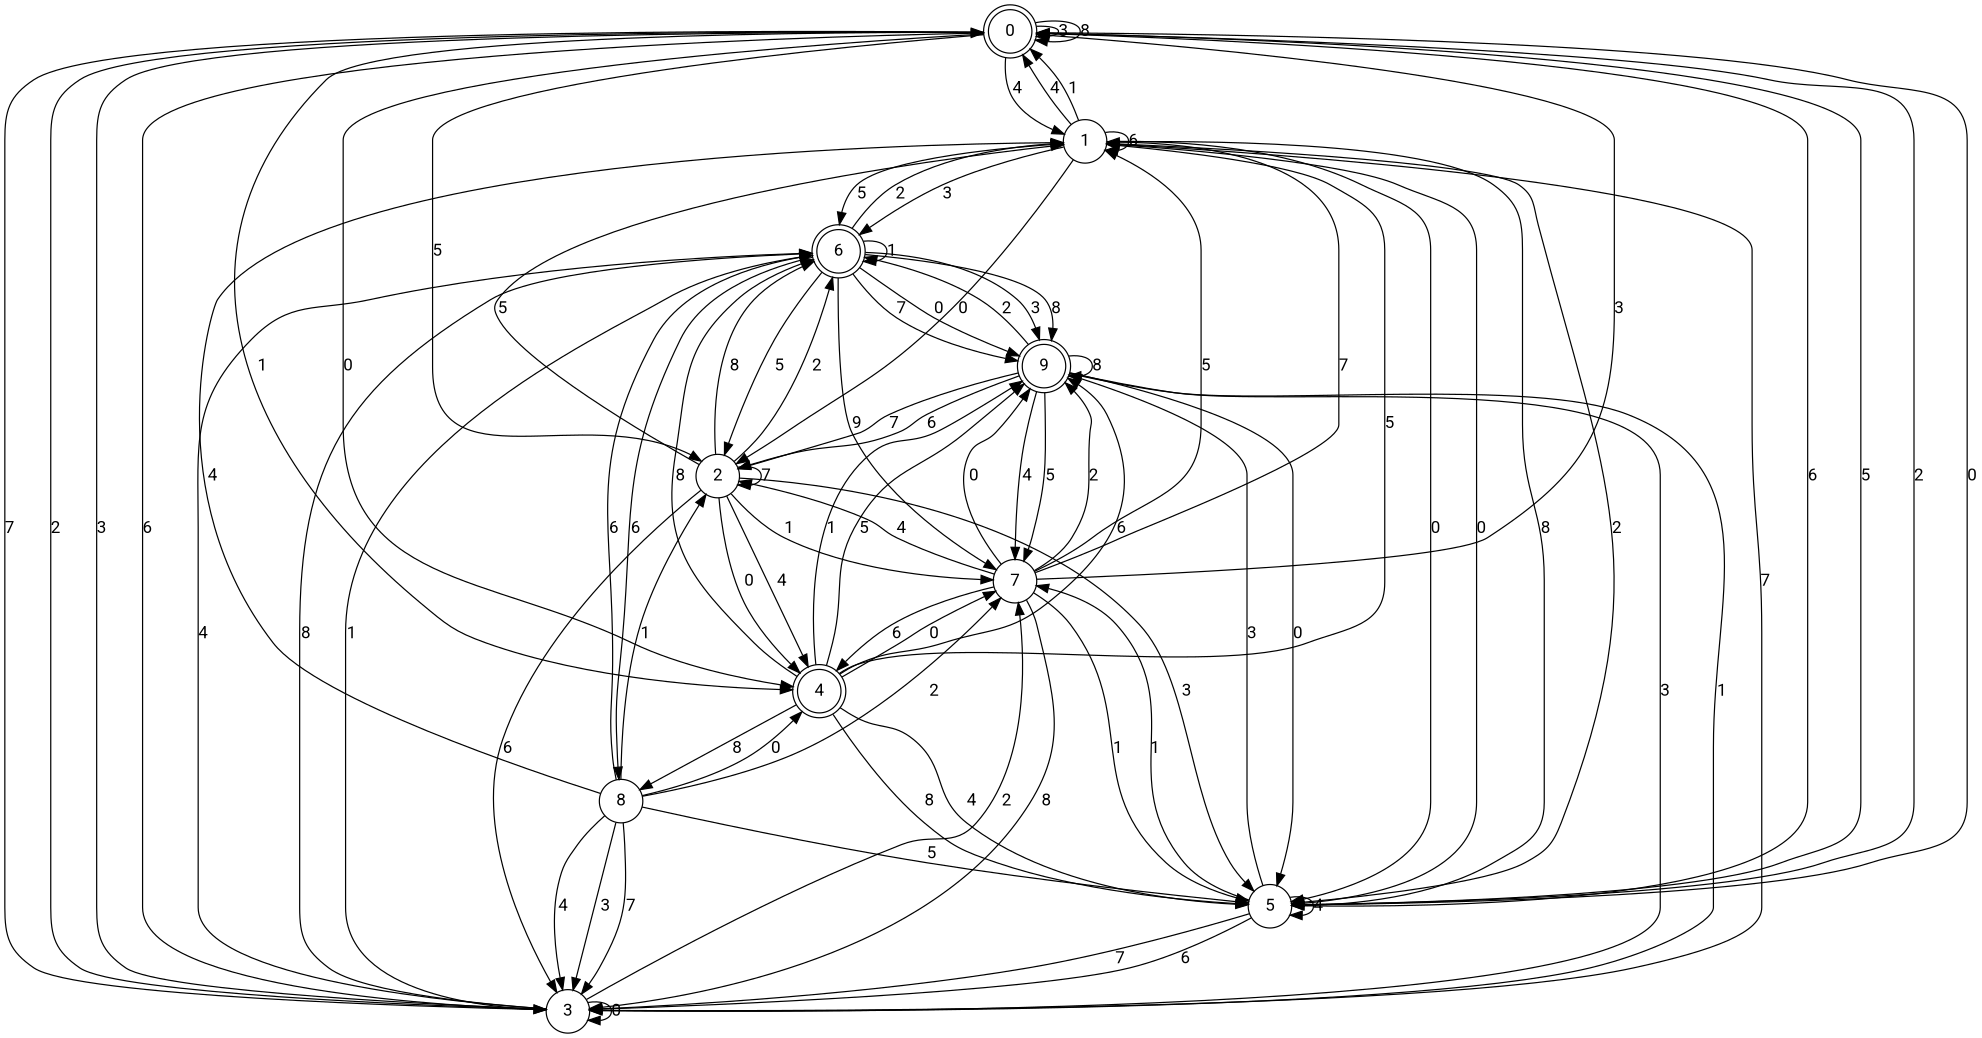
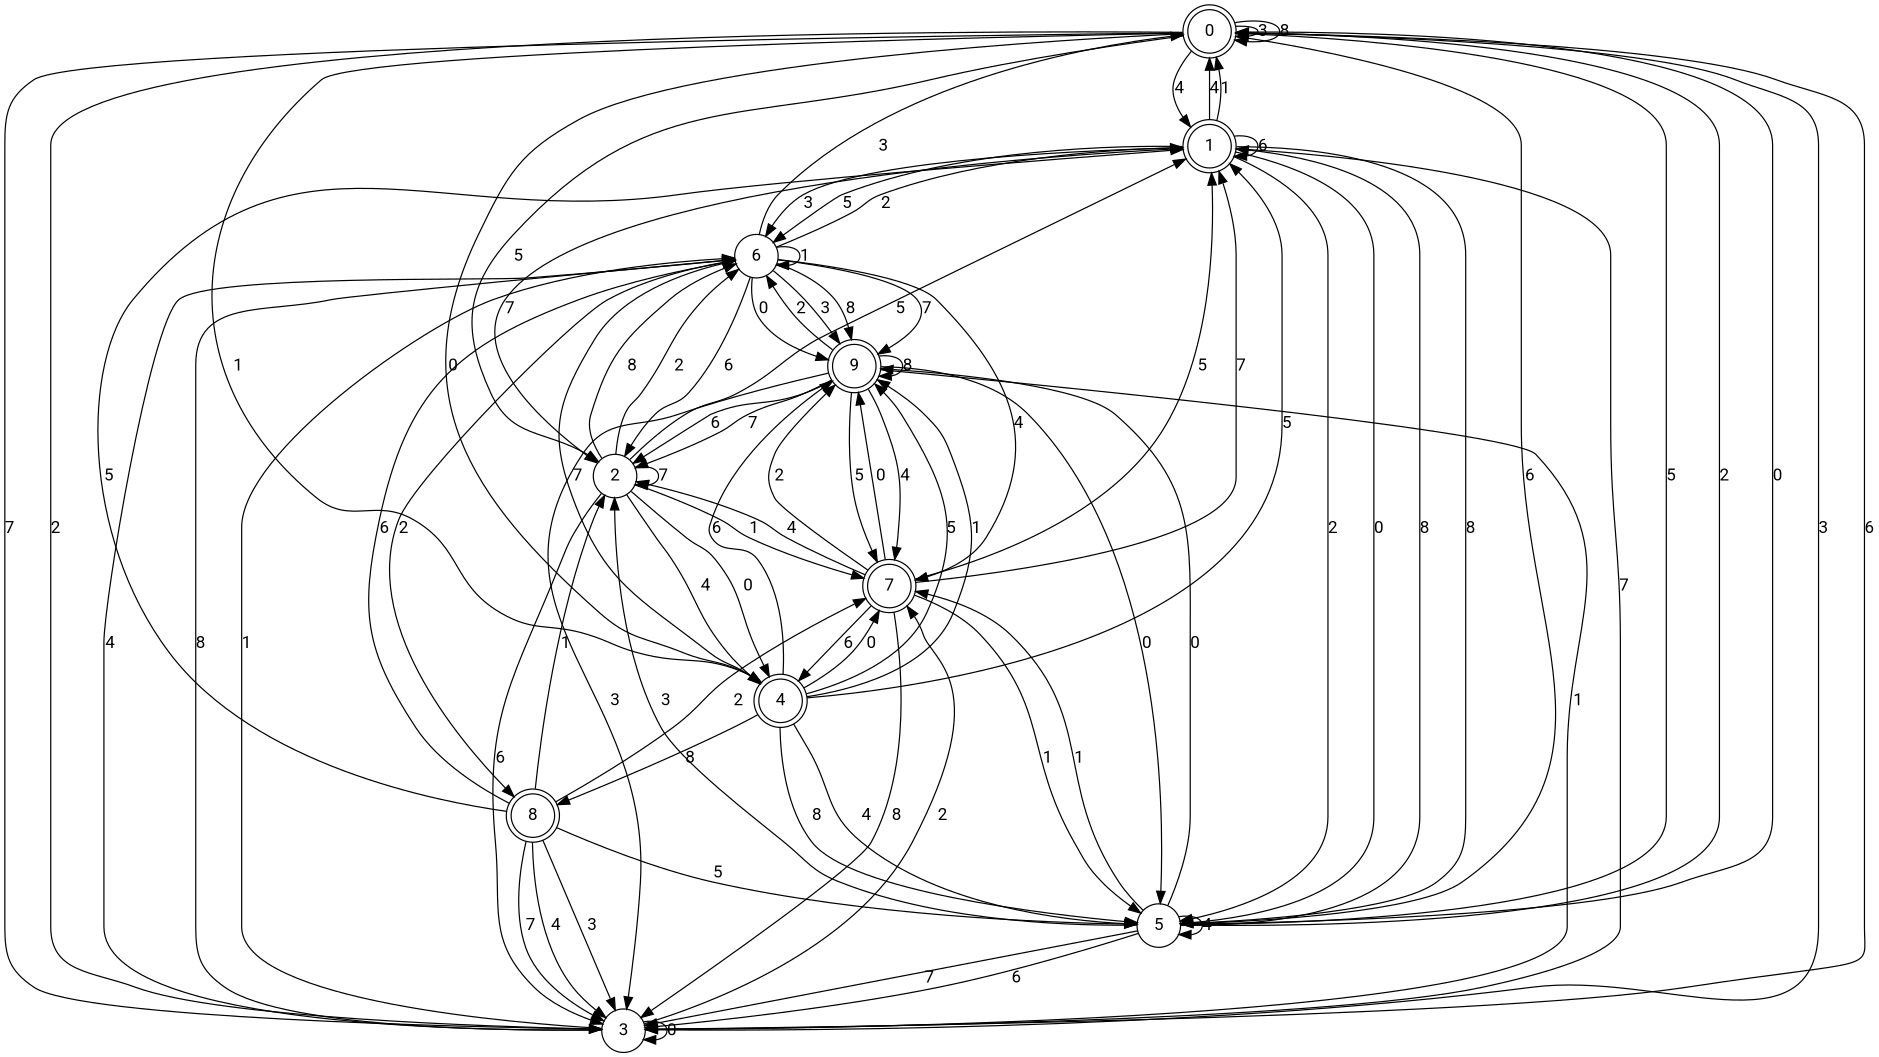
node "1": shape circle -> doublecircle
node "6": shape doublecircle -> circle
edge "7" -> "0": now "6" -> "0"
edge "1" -> "2": label "0" -> "7"
edge "6" -> "2": label "5" -> "6"
edge "6" -> "7": label "9" -> "4"
edge "8" -> "1": label "4" -> "5"
edge "4" -> "6": label "8" -> "7"
edge "6" -> "8": label "6" -> "2"
edge "5" -> "1": label "0" -> "8"
node "7": shape circle -> doublecircle
edge "2" -> "5": reversed
edge "5" -> "9": label "3" -> "0"
edge "8" -> "4": removed, label "0"
node "8": shape circle -> doublecircle
edge "3" -> "1": reversed
